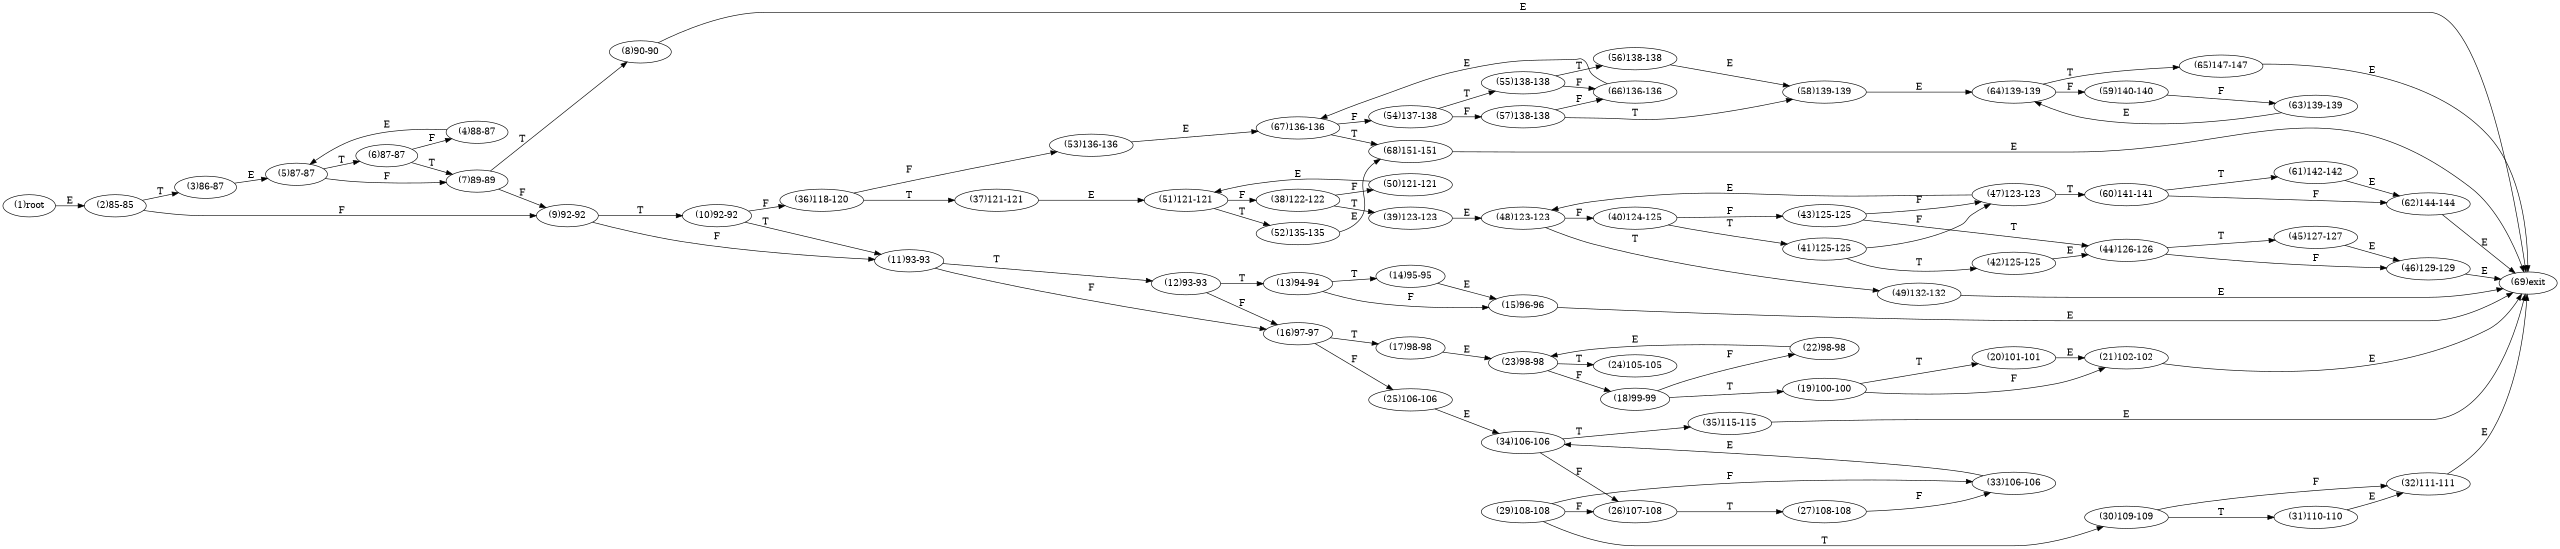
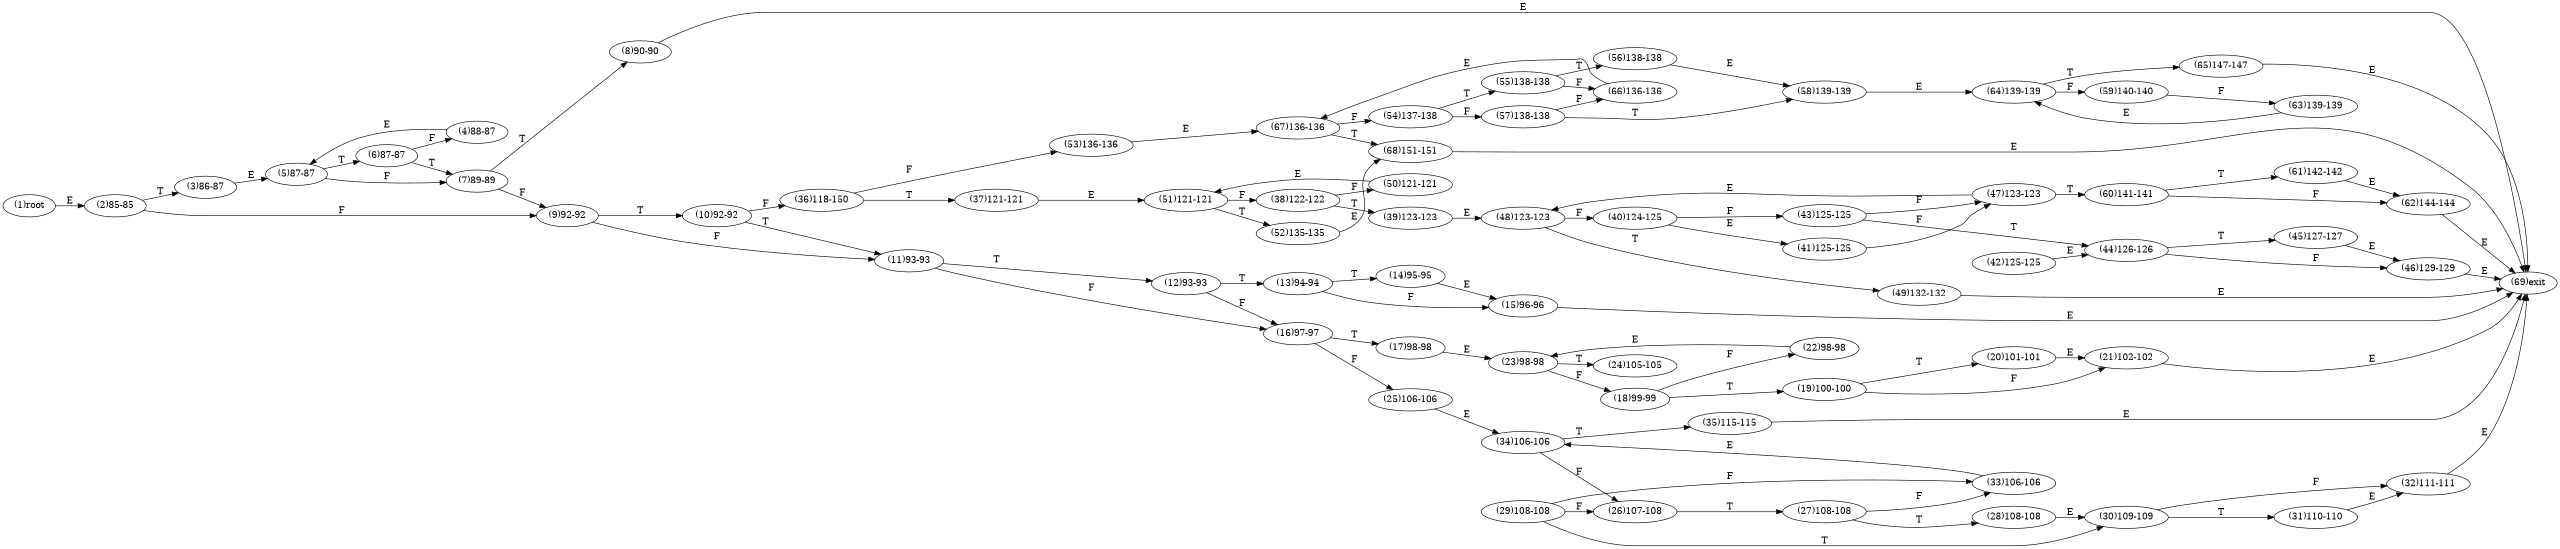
node "(36)118-120": label "(36)118-120" -> "(36)118-150"
edge "(40)124-125" -> "(41)125-125": label "T" -> "E"
edge "(41)125-125" -> "(42)125-125": removed, label "T"
node "(28)108-108": added
